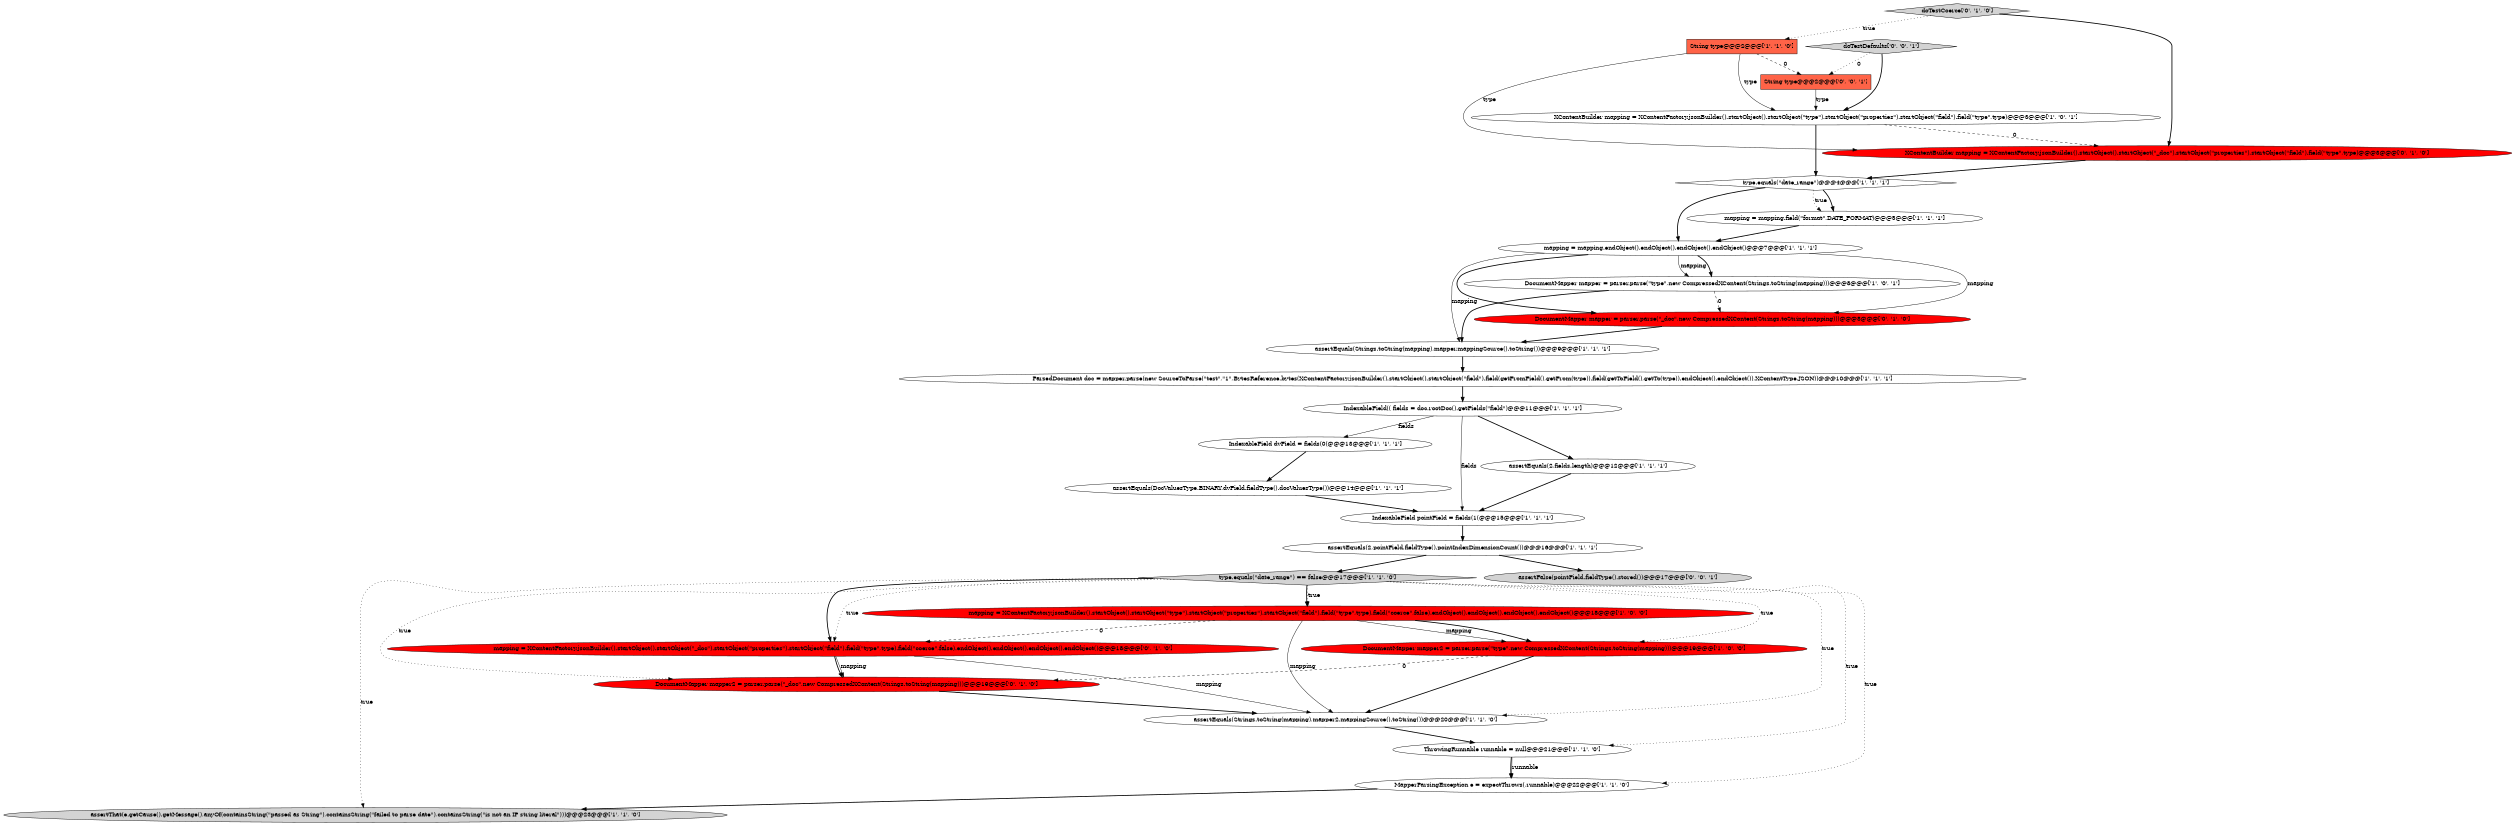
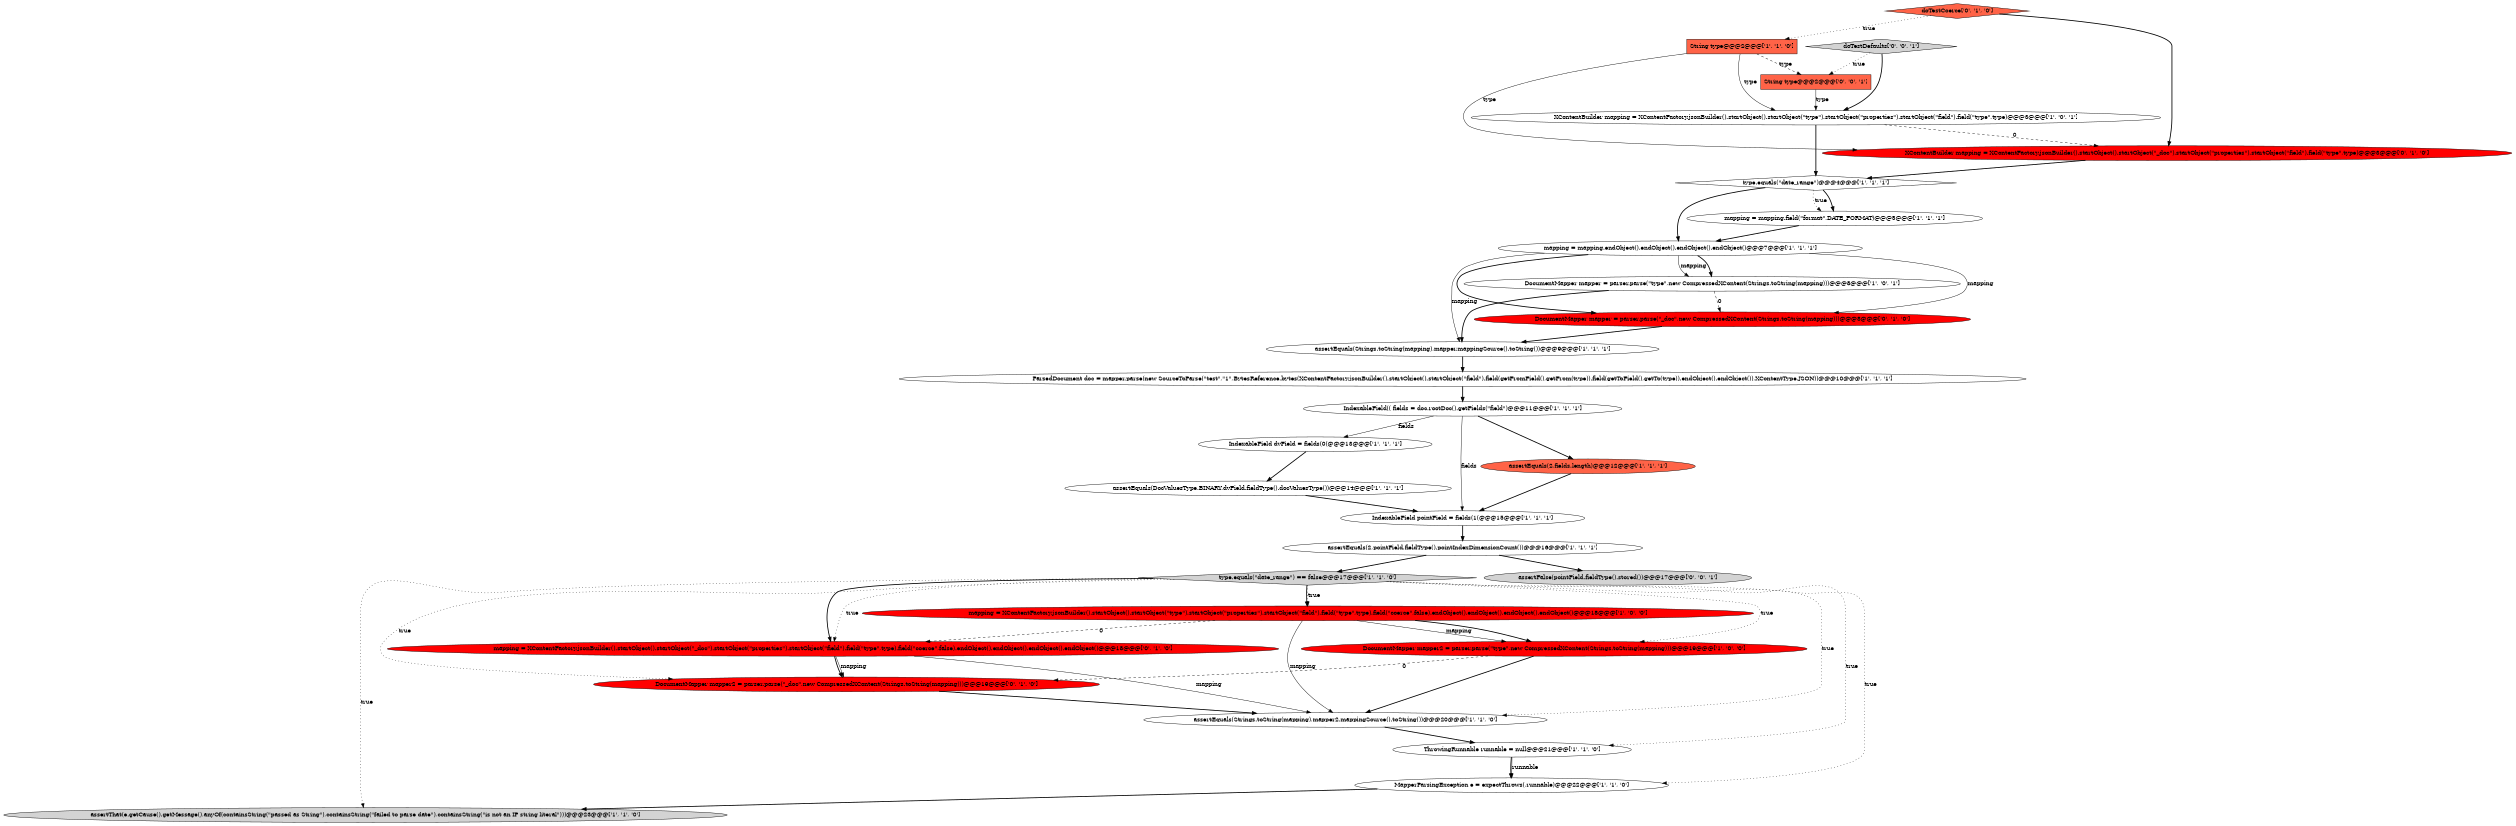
node "doTestCoerce['0', '1', '0']": fillcolor lightgray -> tomato
edge "String type@@@2@@@['1', '1', '0']" -> "String type@@@2@@@['0', '0', '1']": label "0" -> "type"
edge "doTestDefaults['0', '0', '1']" -> "String type@@@2@@@['0', '0', '1']": label "0" -> "true"
node "assertEquals(2,fields.length)@@@12@@@['1', '1', '1']": fillcolor white -> tomato
